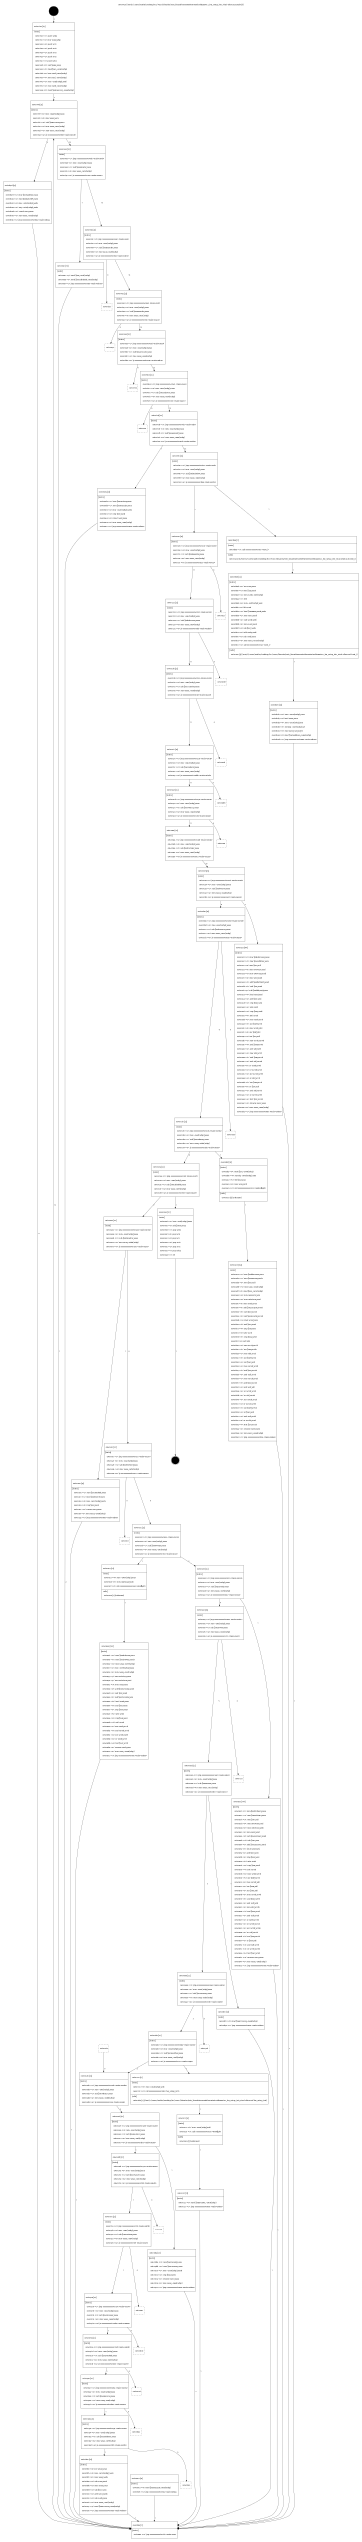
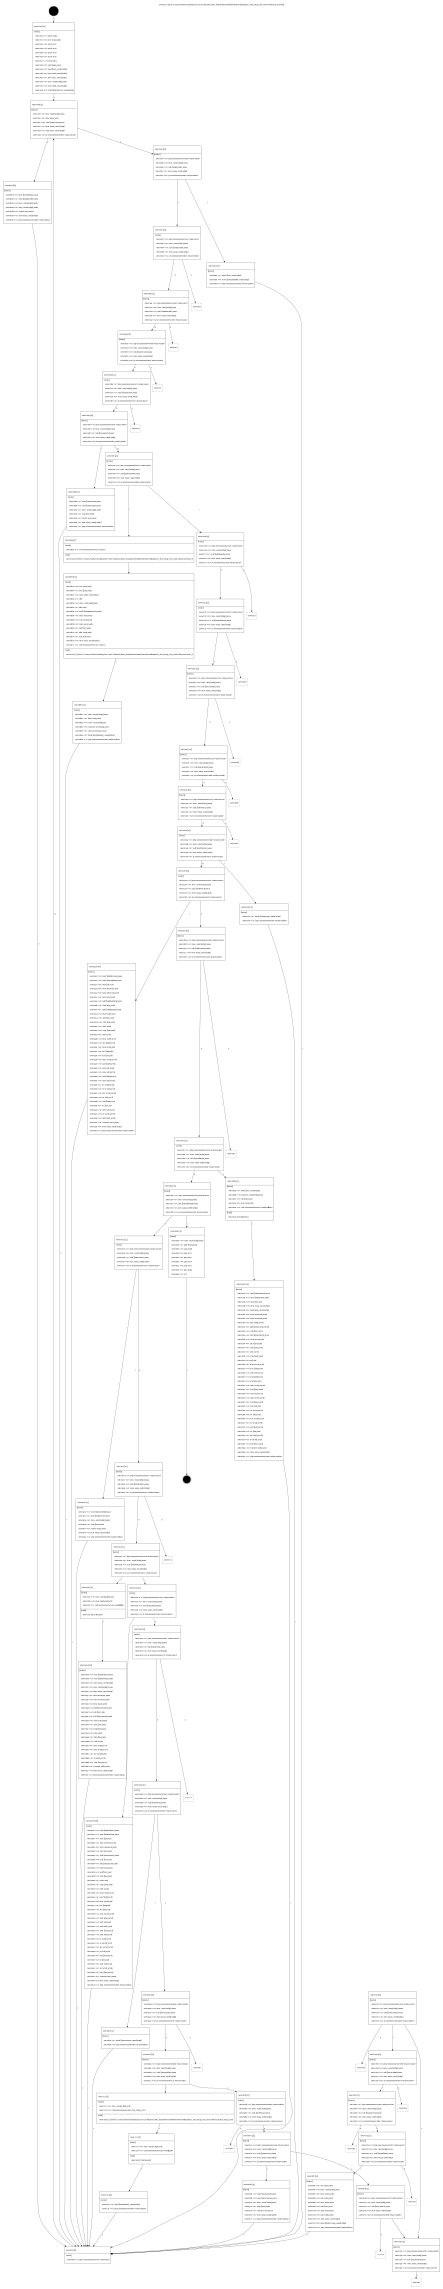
edge "0x401586 [25]" -> "0x4019ca [12]": added, label "1"
edge "0x401e46" -> "0x4016cb [25]": reversed
edge "0x401716 [25]" -> "0x40172f [25]": reversed
